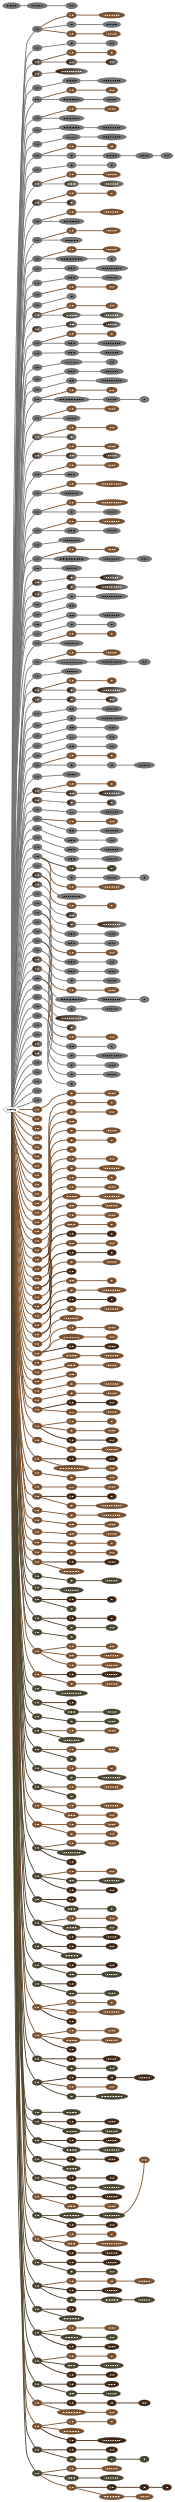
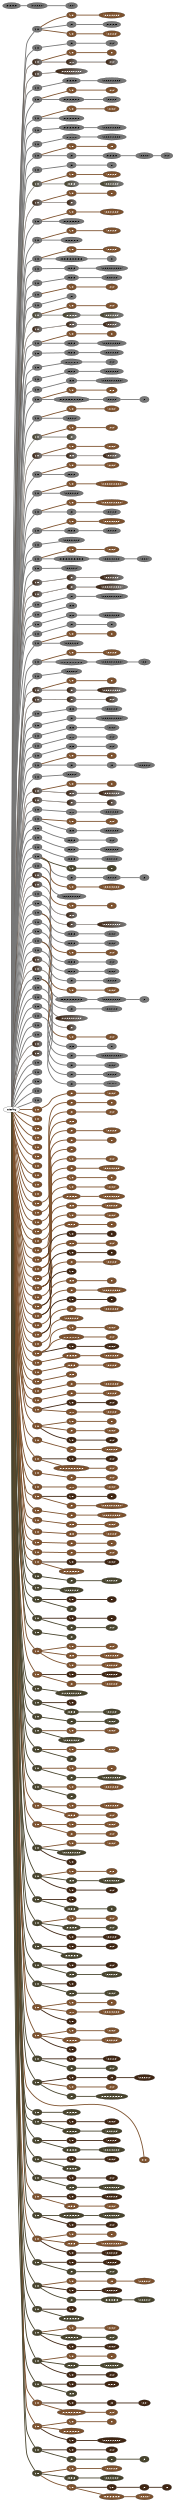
node "(?o?o?o)": added
edge "U U" -- "(/o/o/o/o/o/o/o)": now "U U" -- "primary"
node "(/o/o/o/o)": removed
